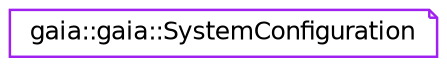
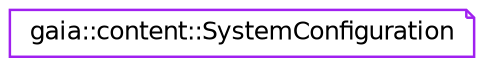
node "gaia::gaia::SystemConfiguration": label "gaia::gaia::SystemConfiguration" -> "gaia::content::SystemConfiguration"
